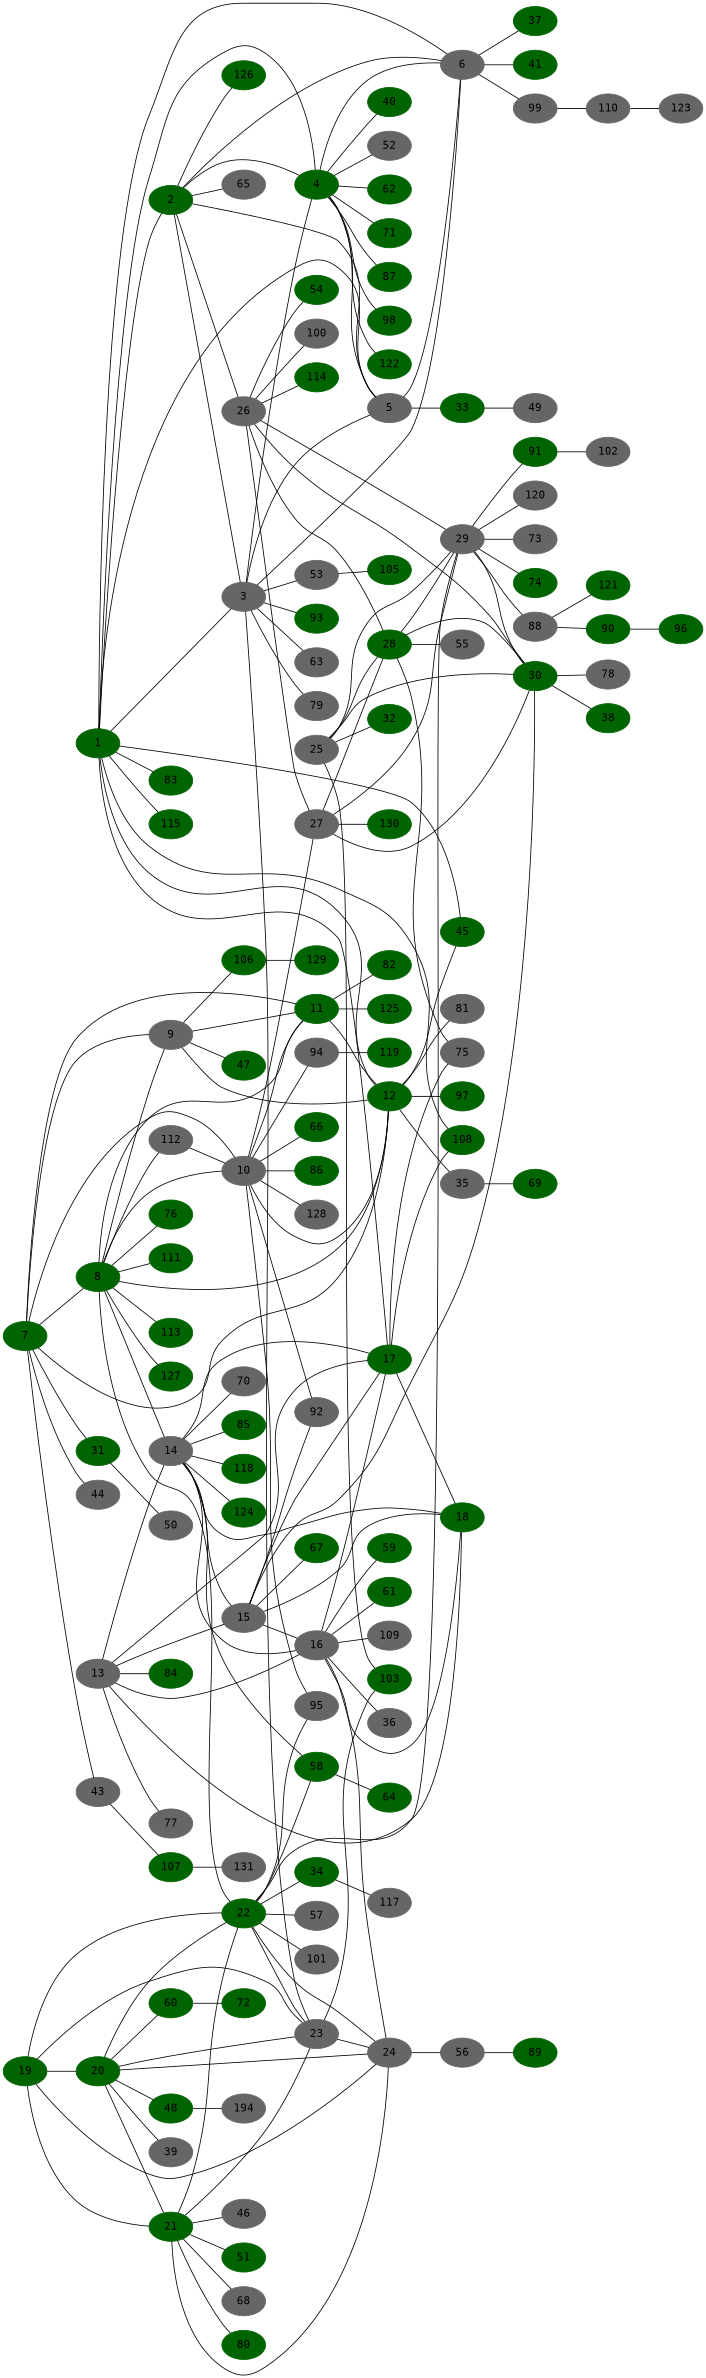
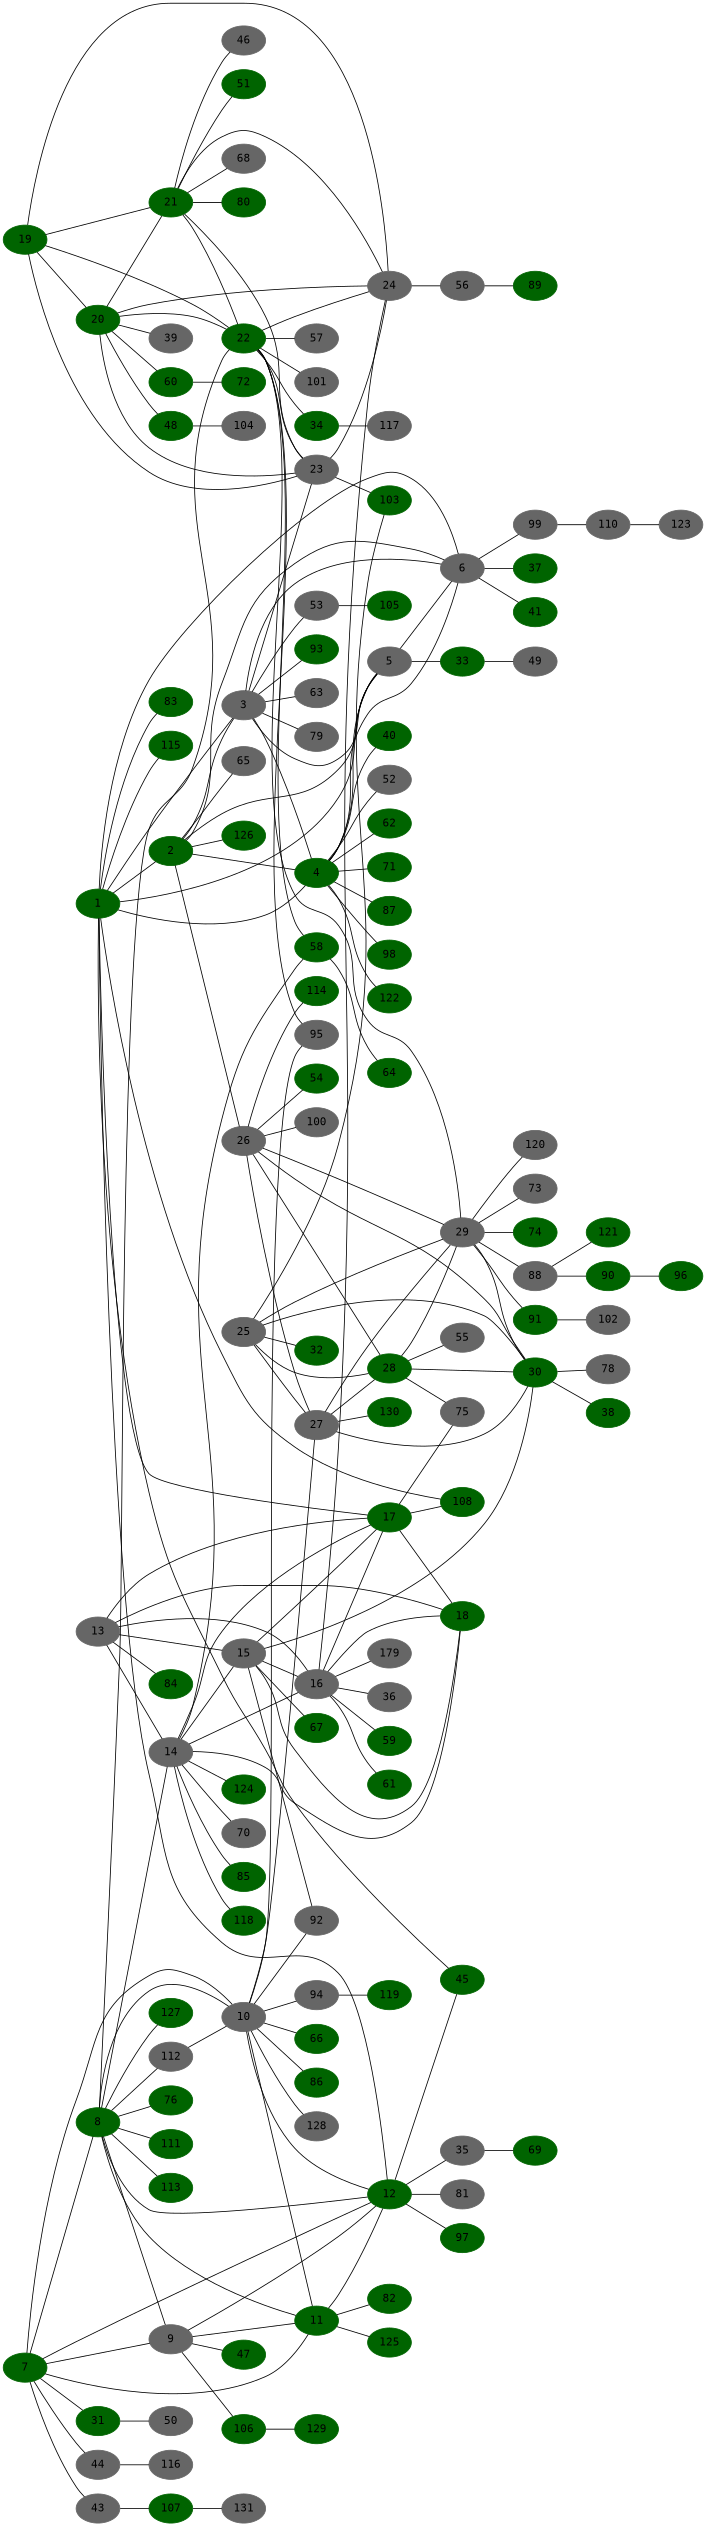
edge "25" -- "27": added
node "109": label "109" -> "179"
node "77": removed
node "194": label "194" -> "104"
node "116": added
